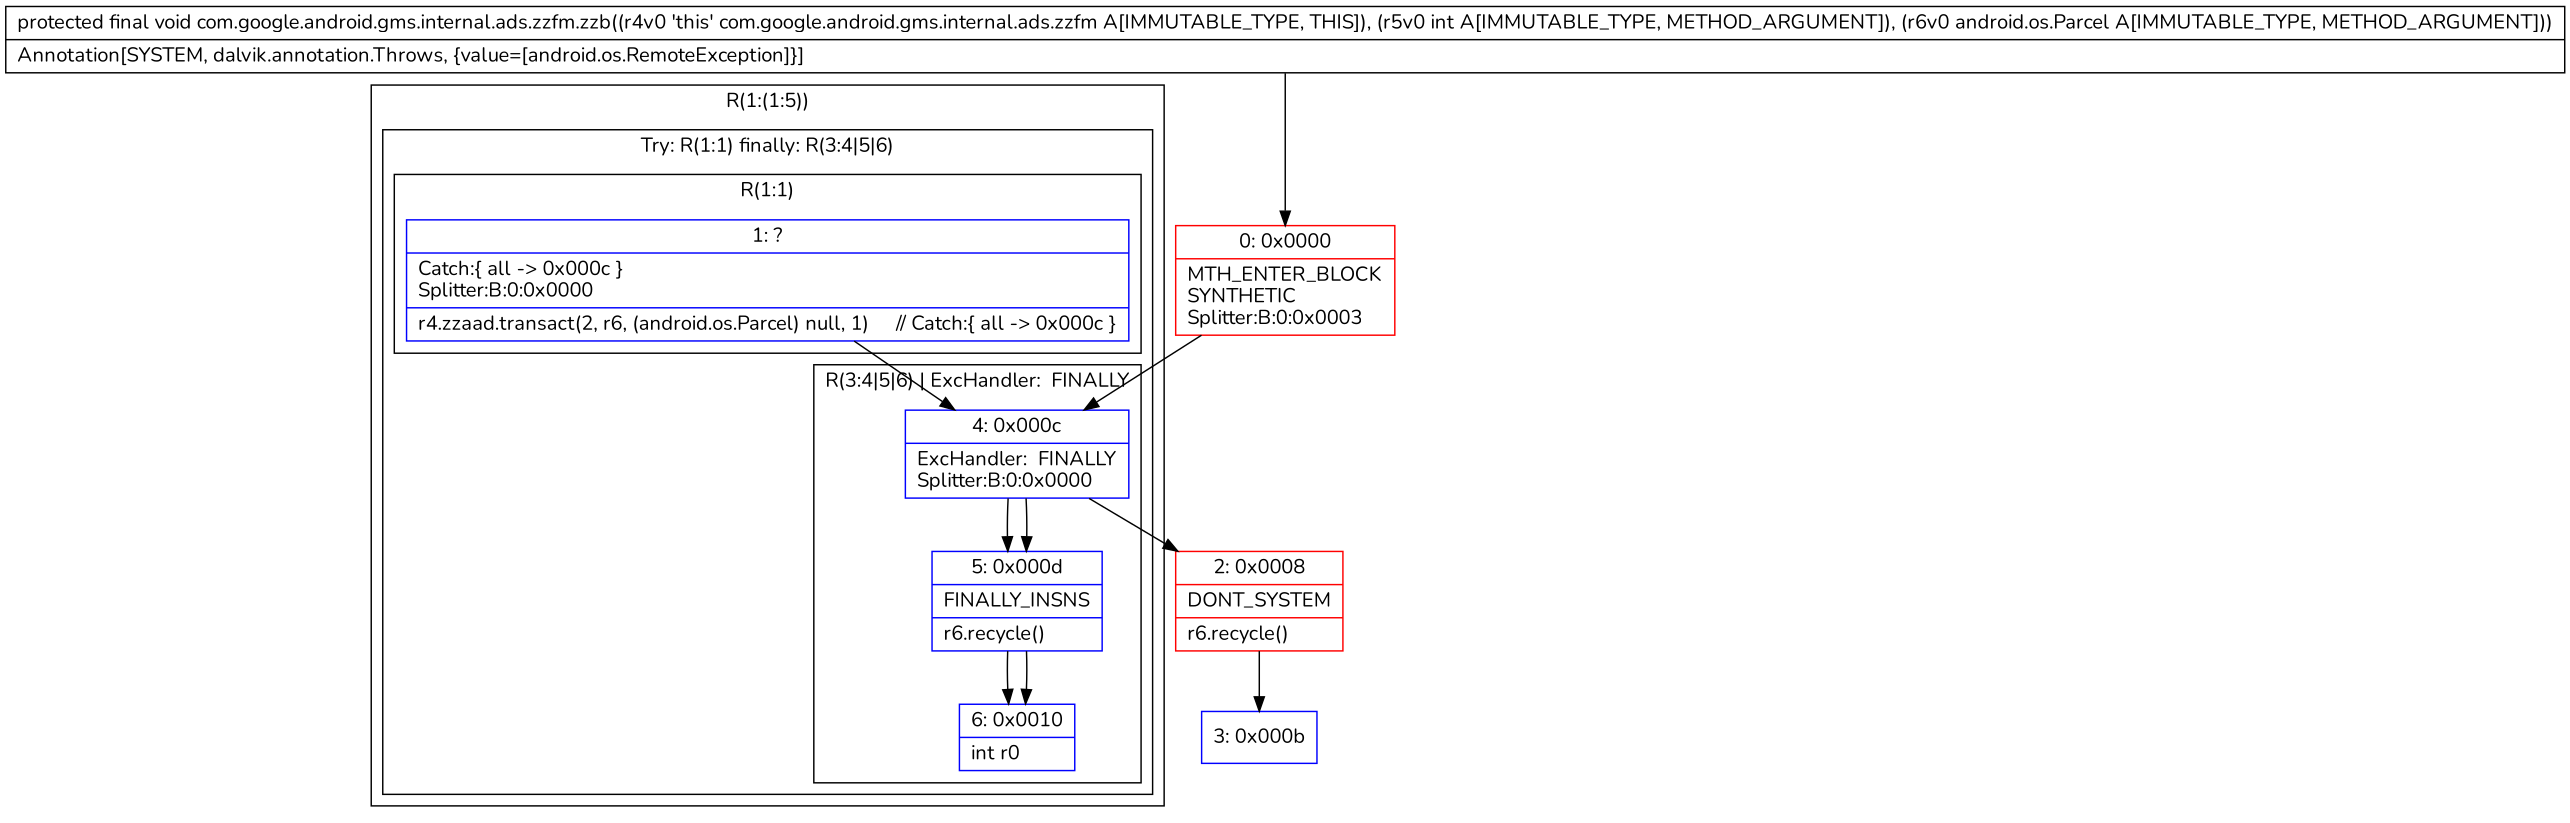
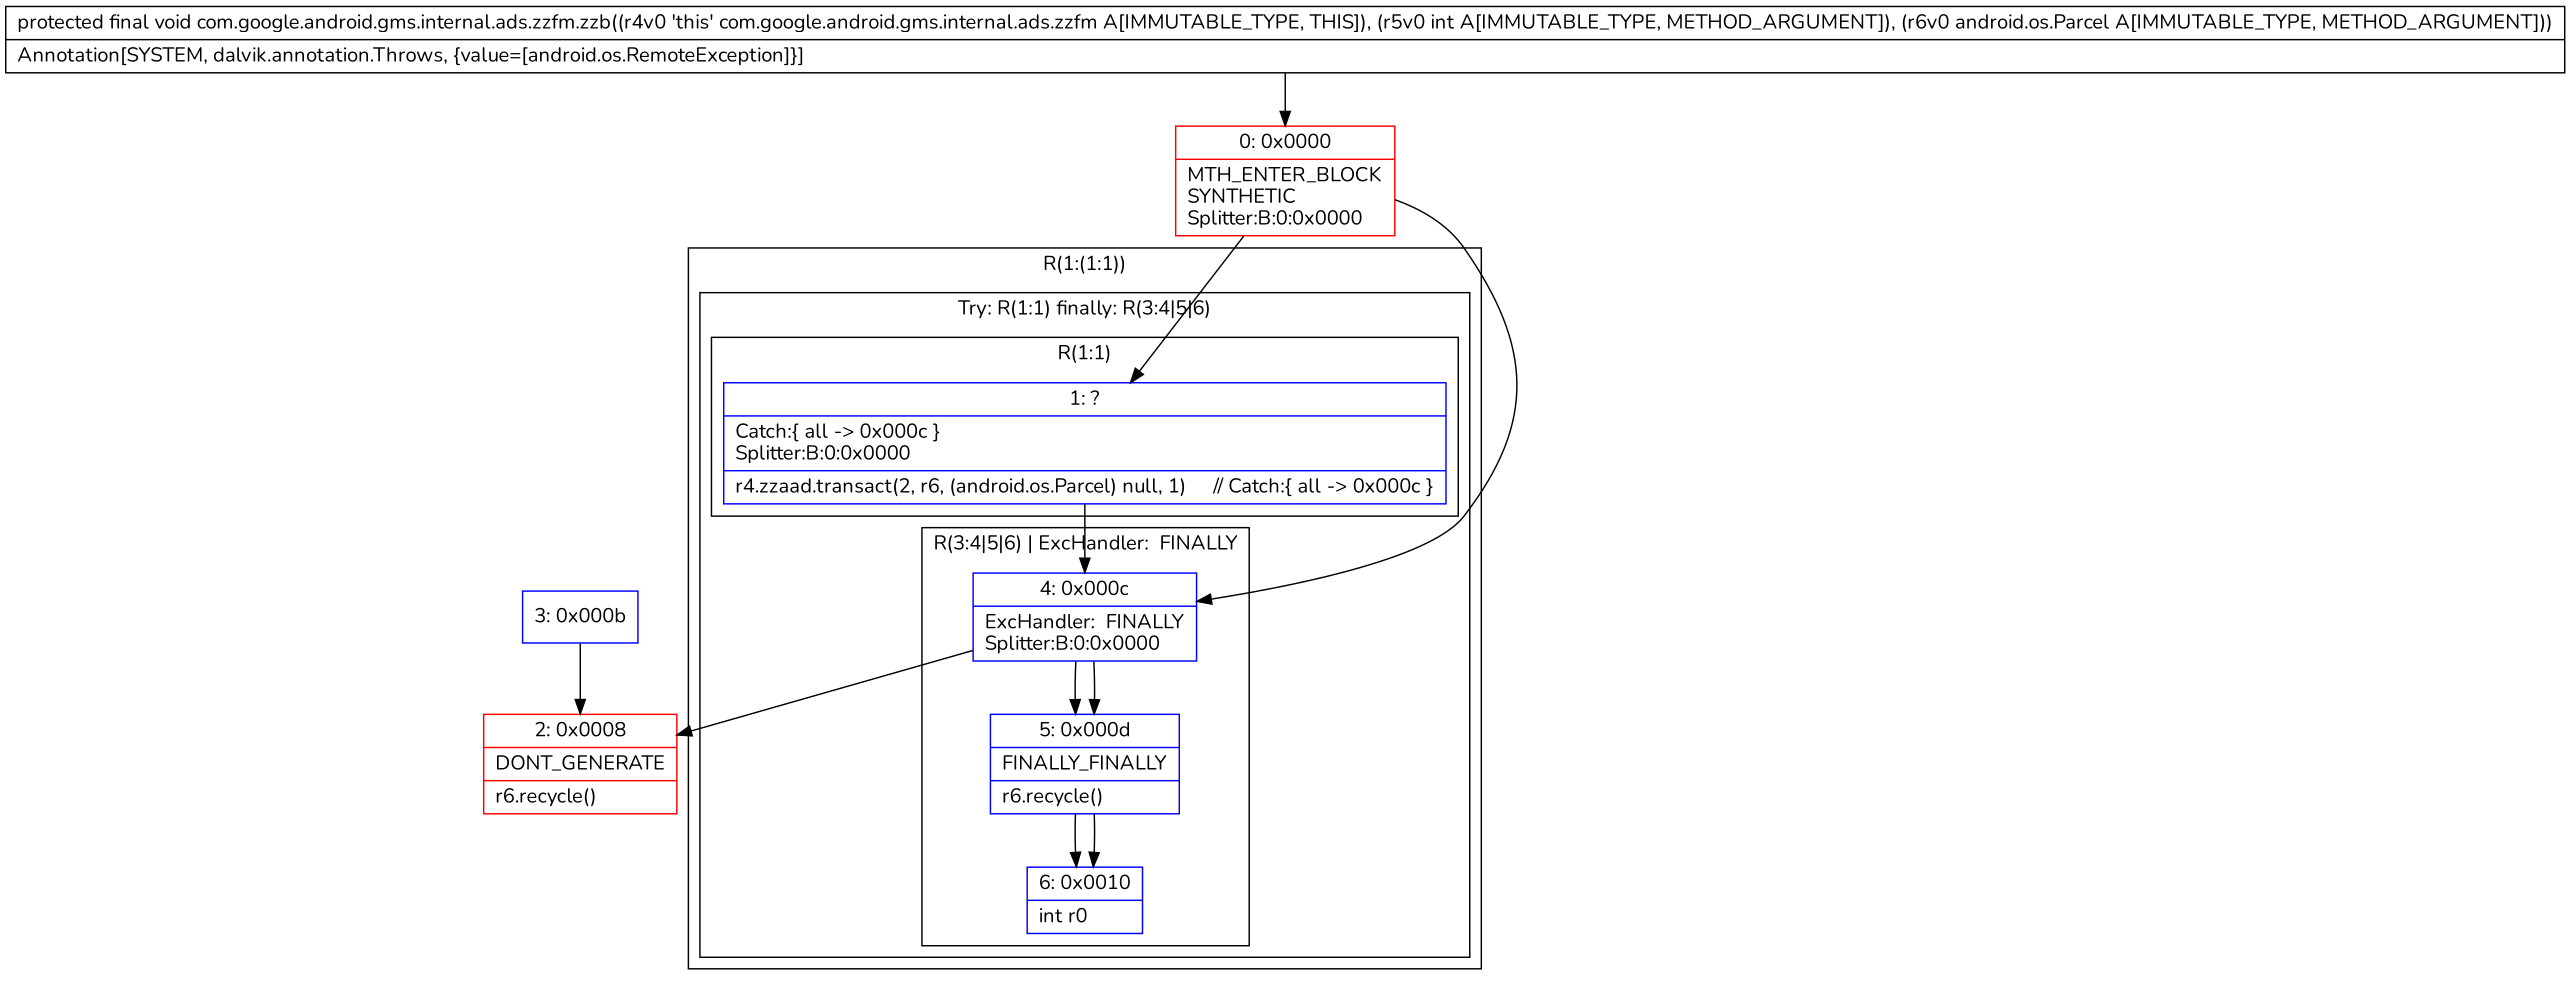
cluster "R(1:(1:5))": label "R(1:(1:5))" -> "R(1:(1:1))"
edge "0: 0x0000" -> "1: ?": added
node "0: 0x0000": text "Splitter:B:0:0x0003" -> "Splitter:B:0:0x0000"
node "5: 0x000d": text "FINALLY_INSNS" -> "FINALLY_FINALLY"
node "2: 0x0008": text "DONT_SYSTEM" -> "DONT_GENERATE"
edge "2: 0x0008" -> "3: 0x000b": reversed
